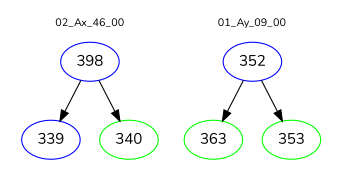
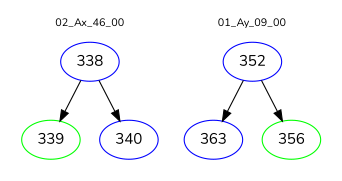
node "398": label "398" -> "338"
node "339": color blue -> green
node "340": color green -> blue
node "363": color green -> blue
node "353": label "353" -> "356"
